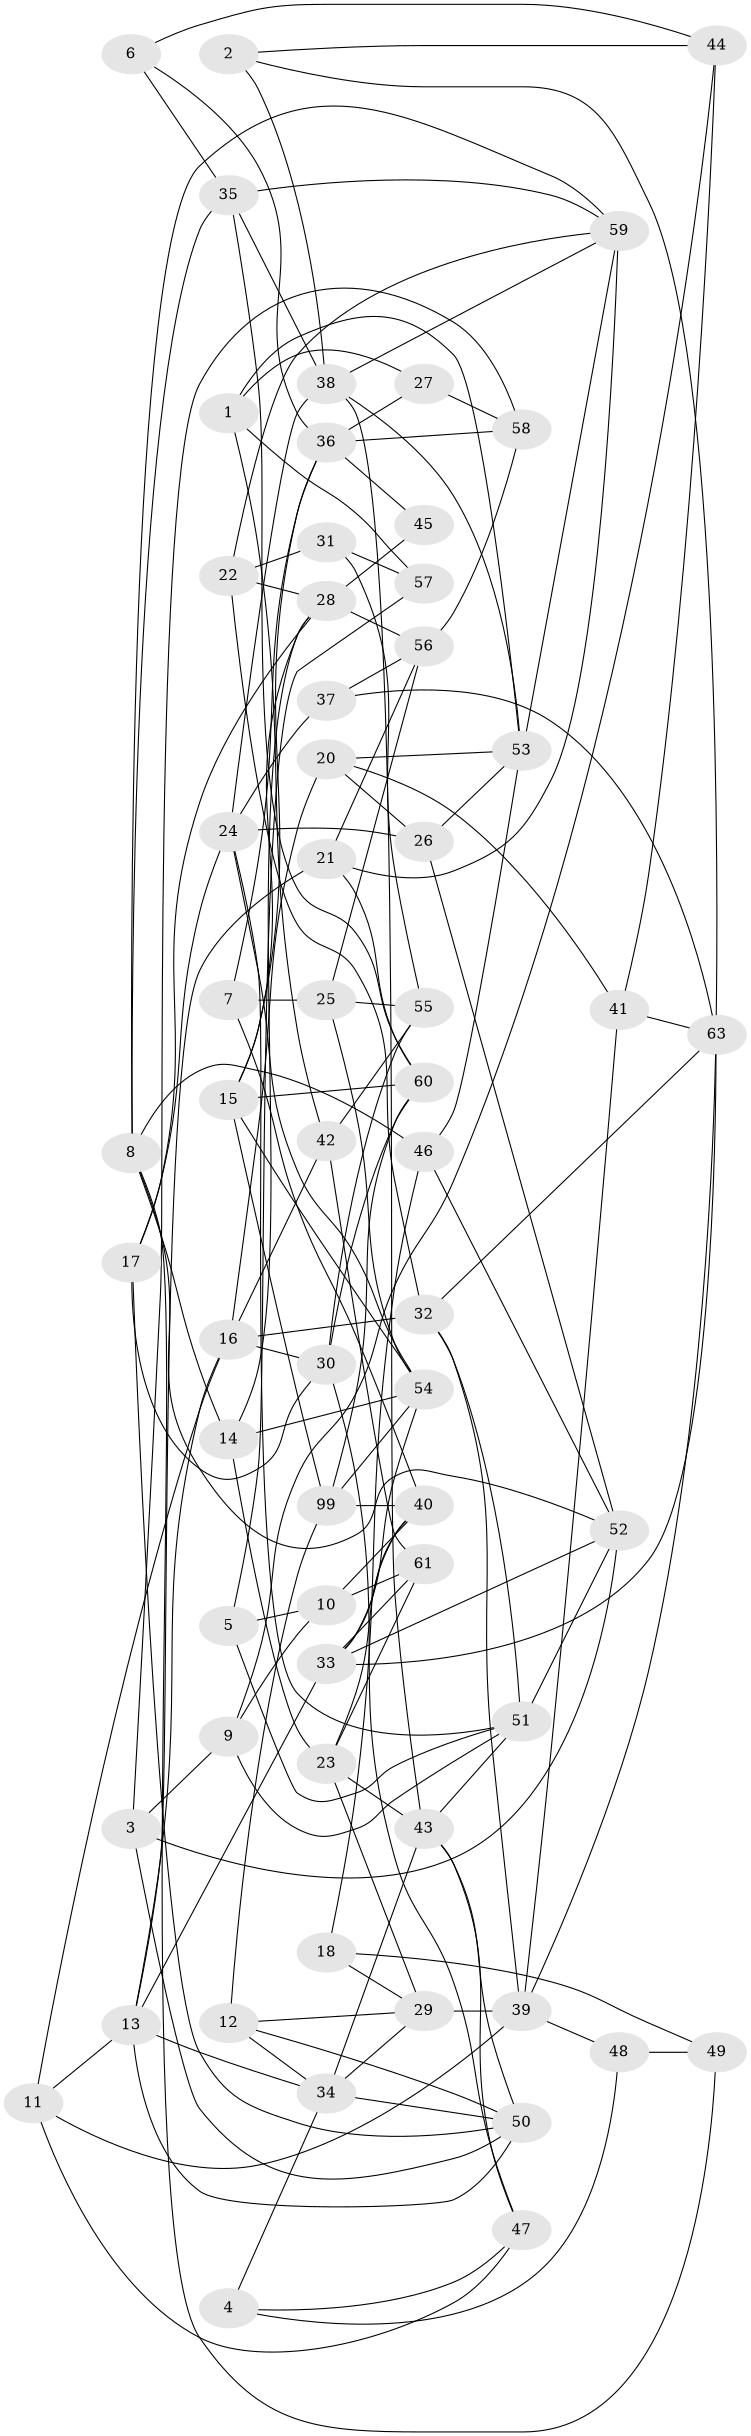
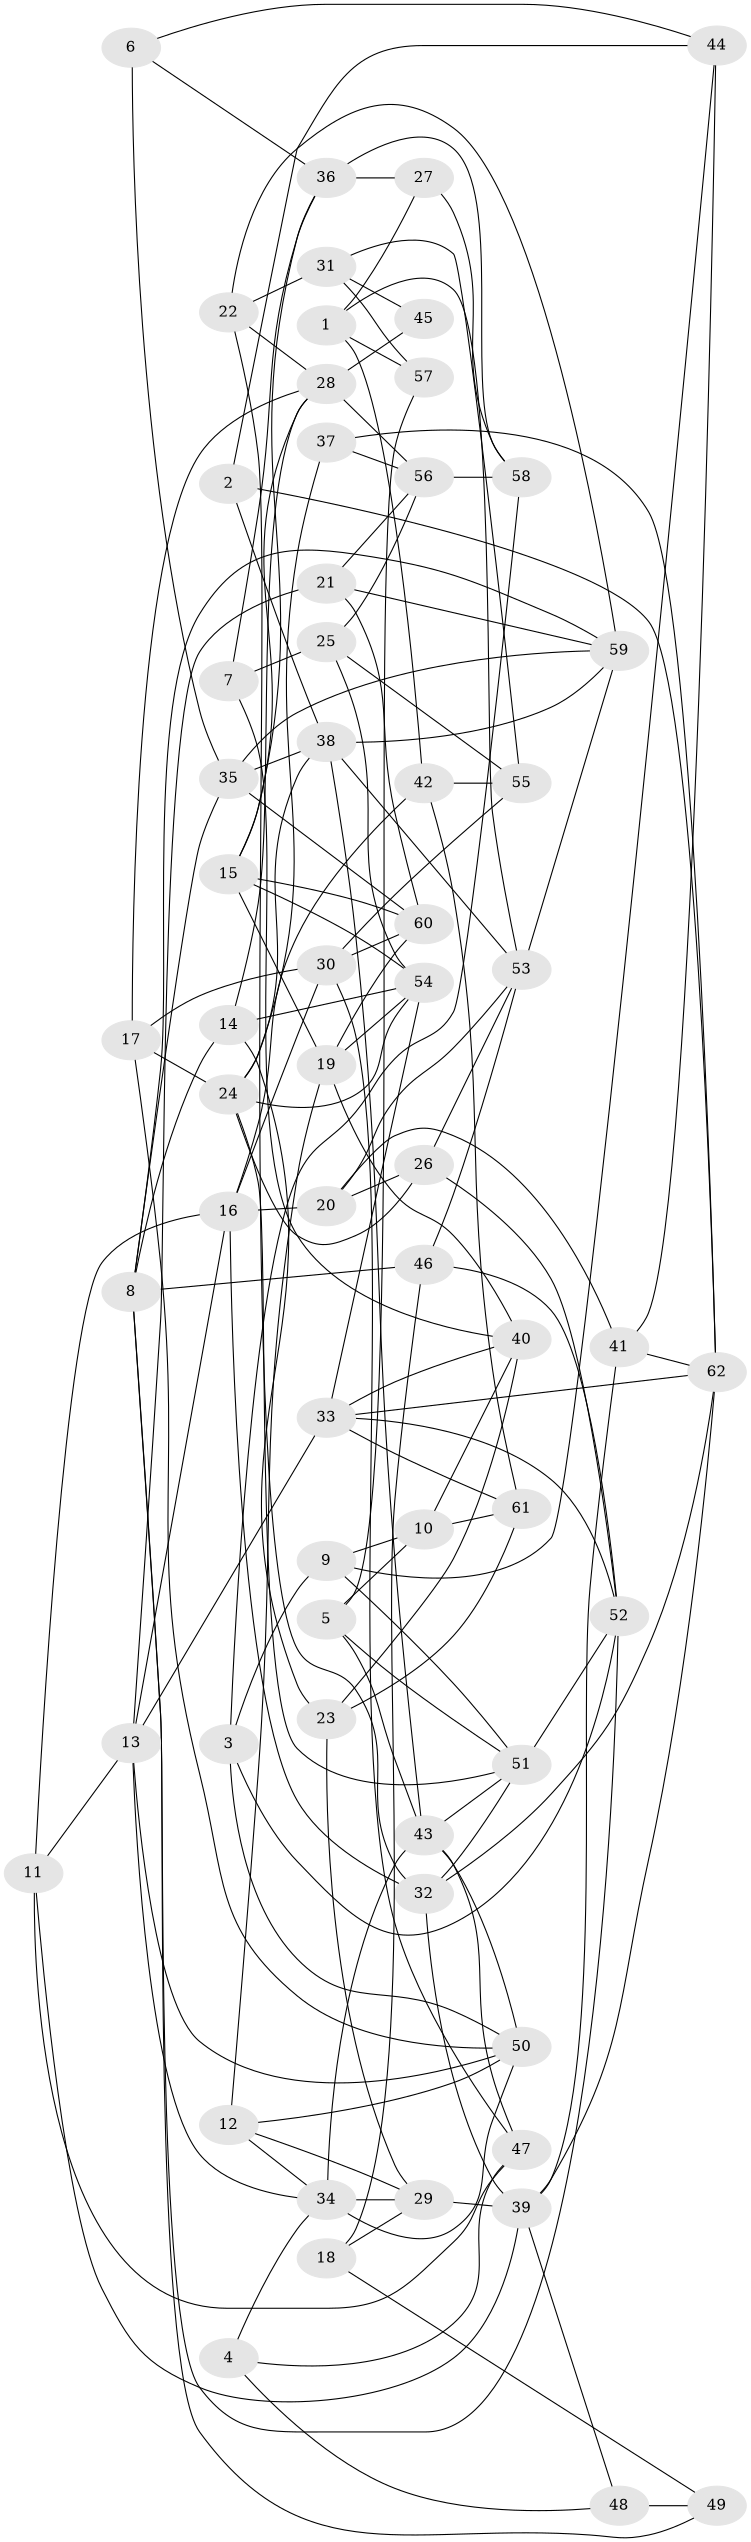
edge "36" -- "45": now "31" -- "45"
node "63": label "63" -> "62"
node "99": label "99" -> "19"
edge "23" -- "43": now "5" -- "43"
